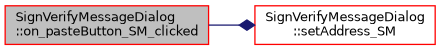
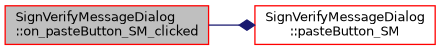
node "SignVerifyMessageDialog ::setAddress_SM": label "SignVerifyMessageDialog ::setAddress_SM" -> "SignVerifyMessageDialog ::pasteButton_SM"
